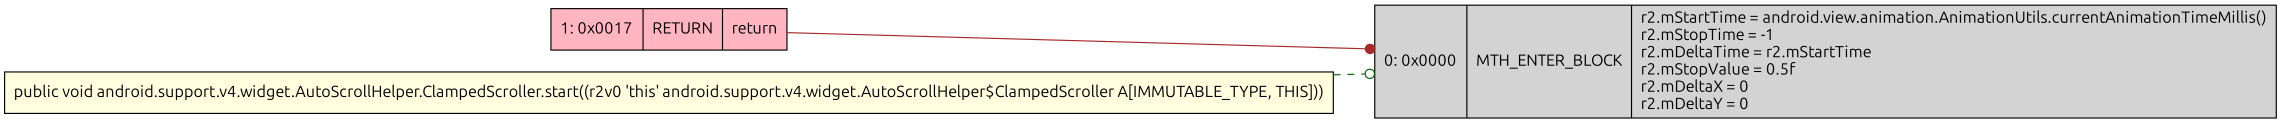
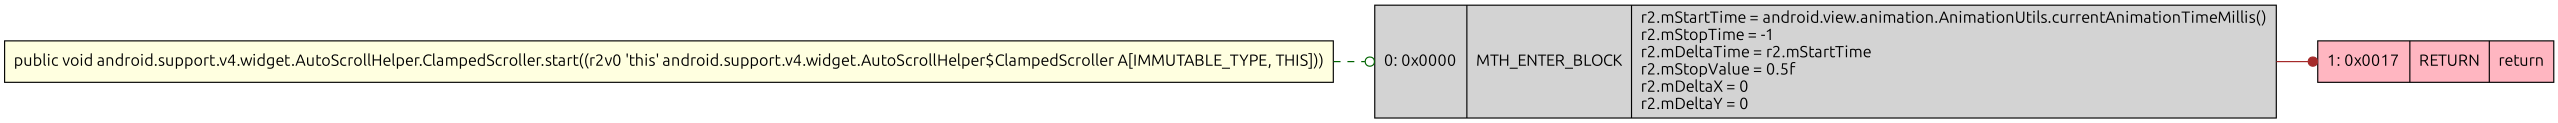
edge "1: 0x0017" -> "0: 0x0000": reversed
